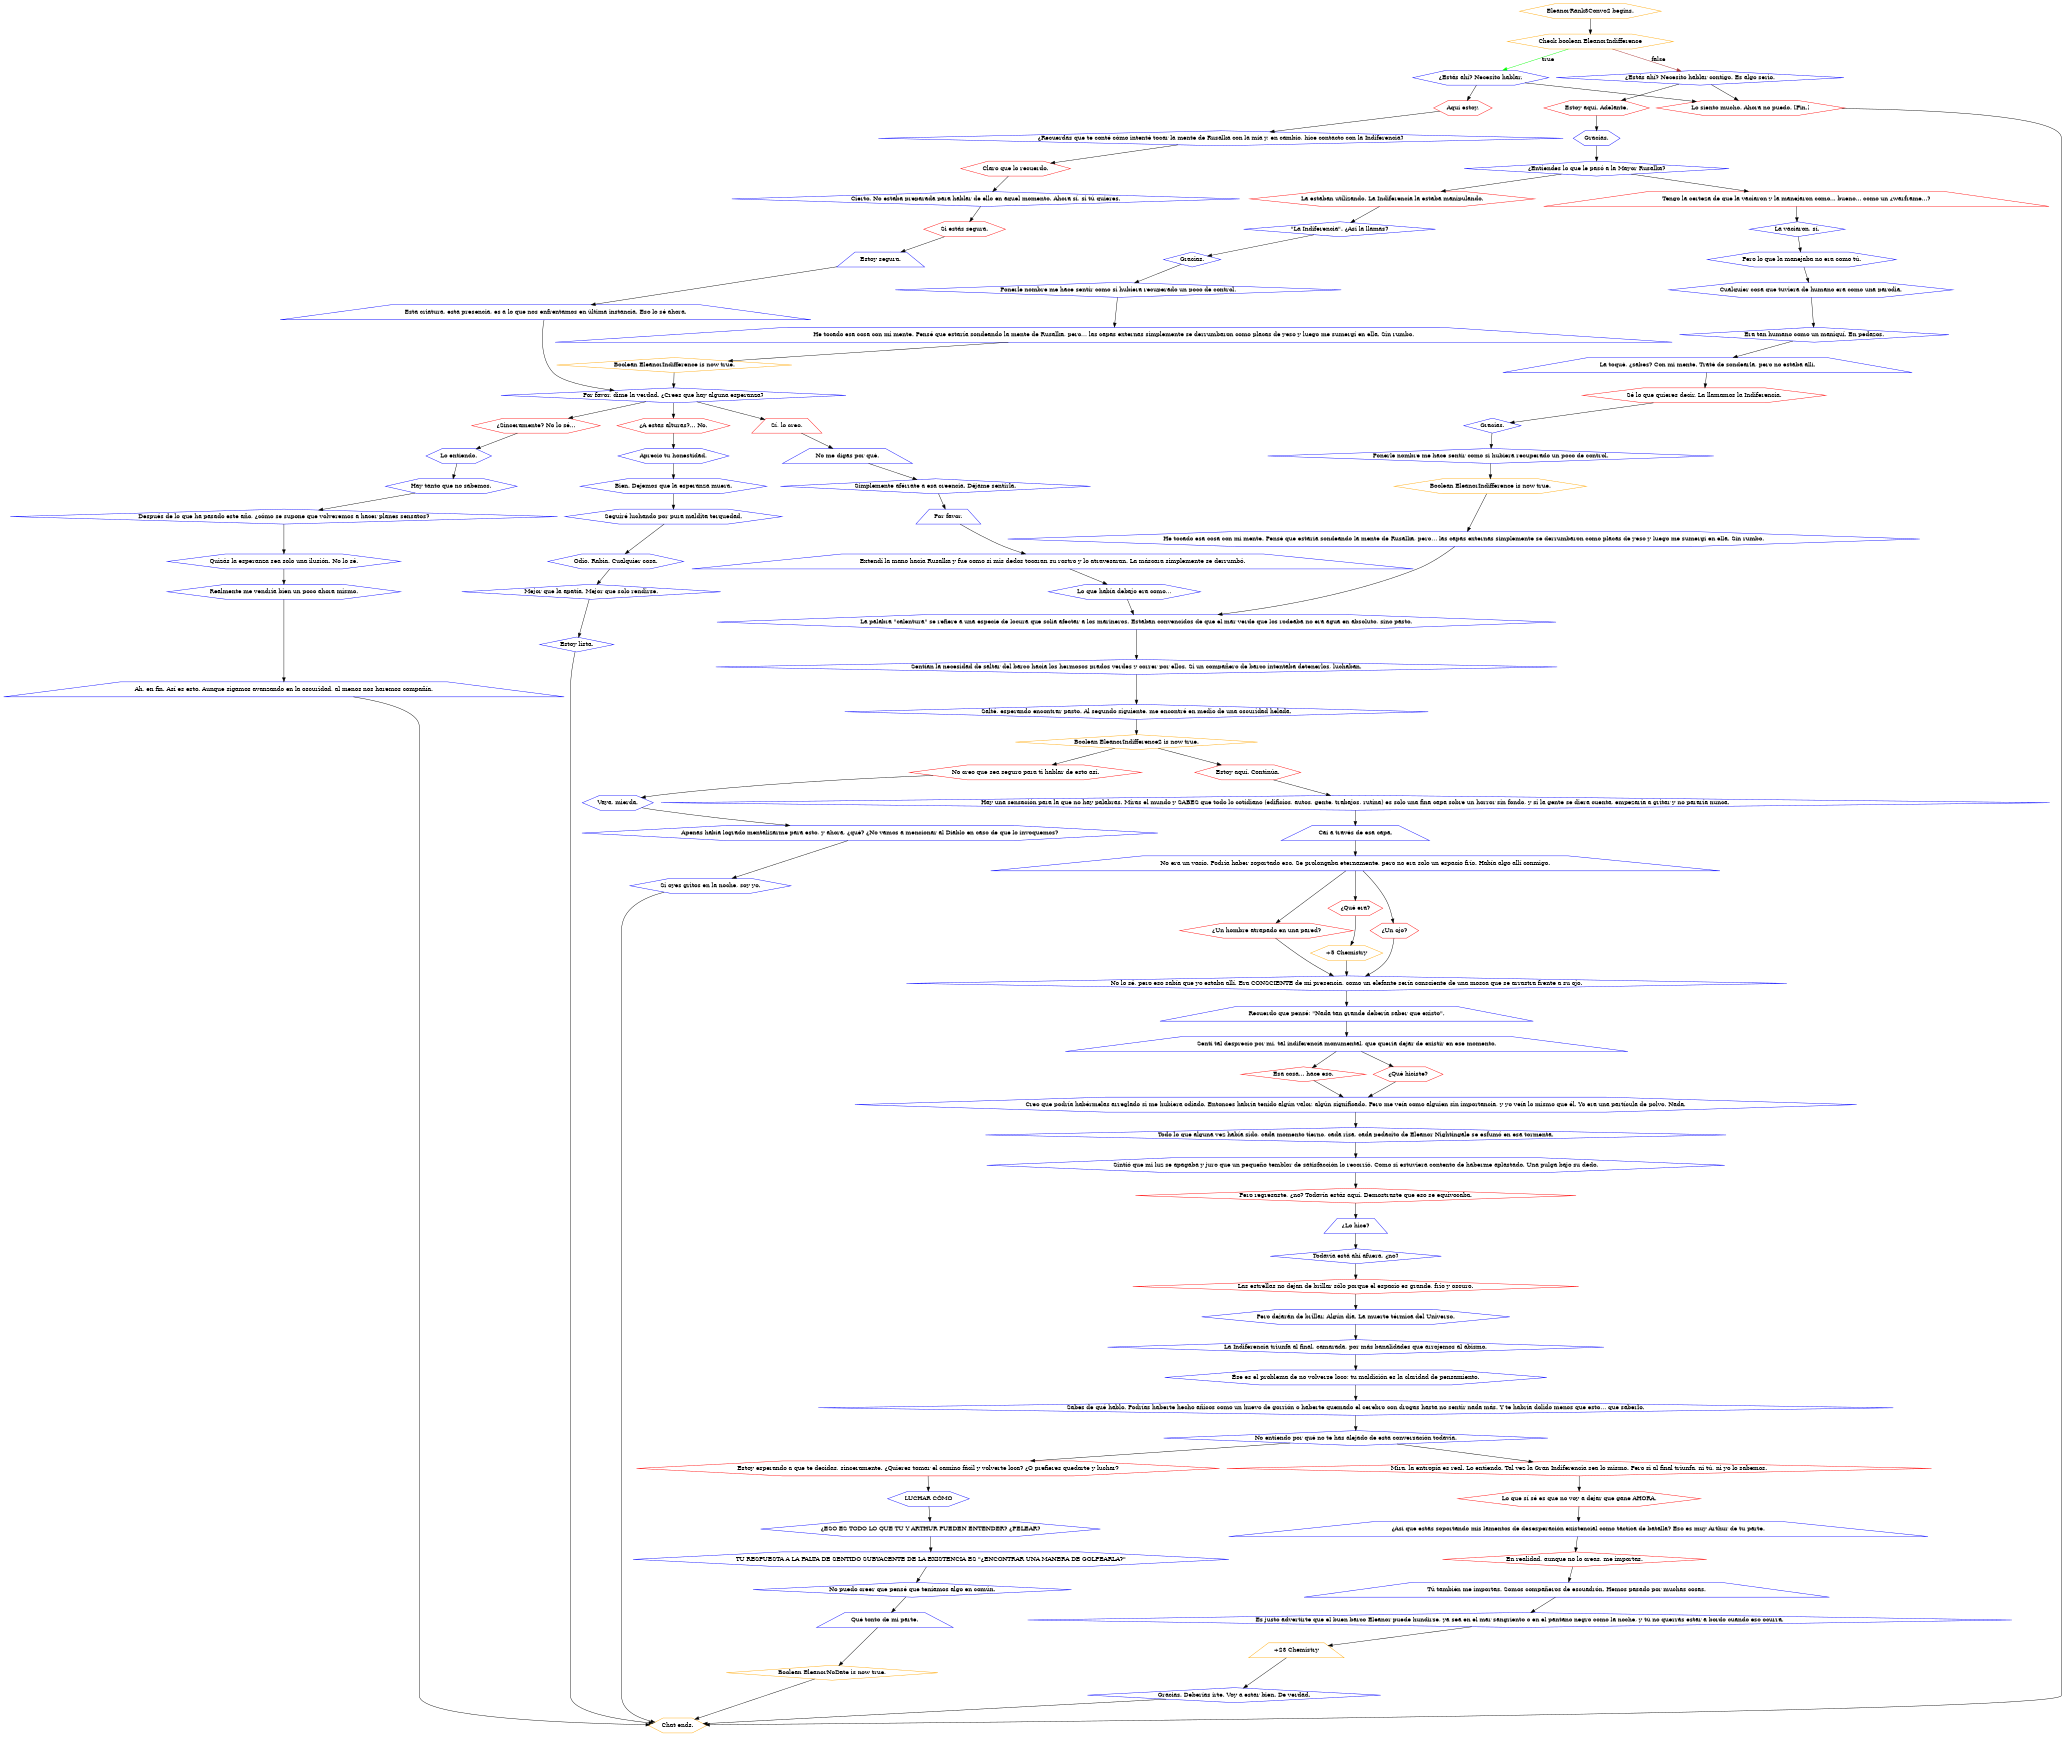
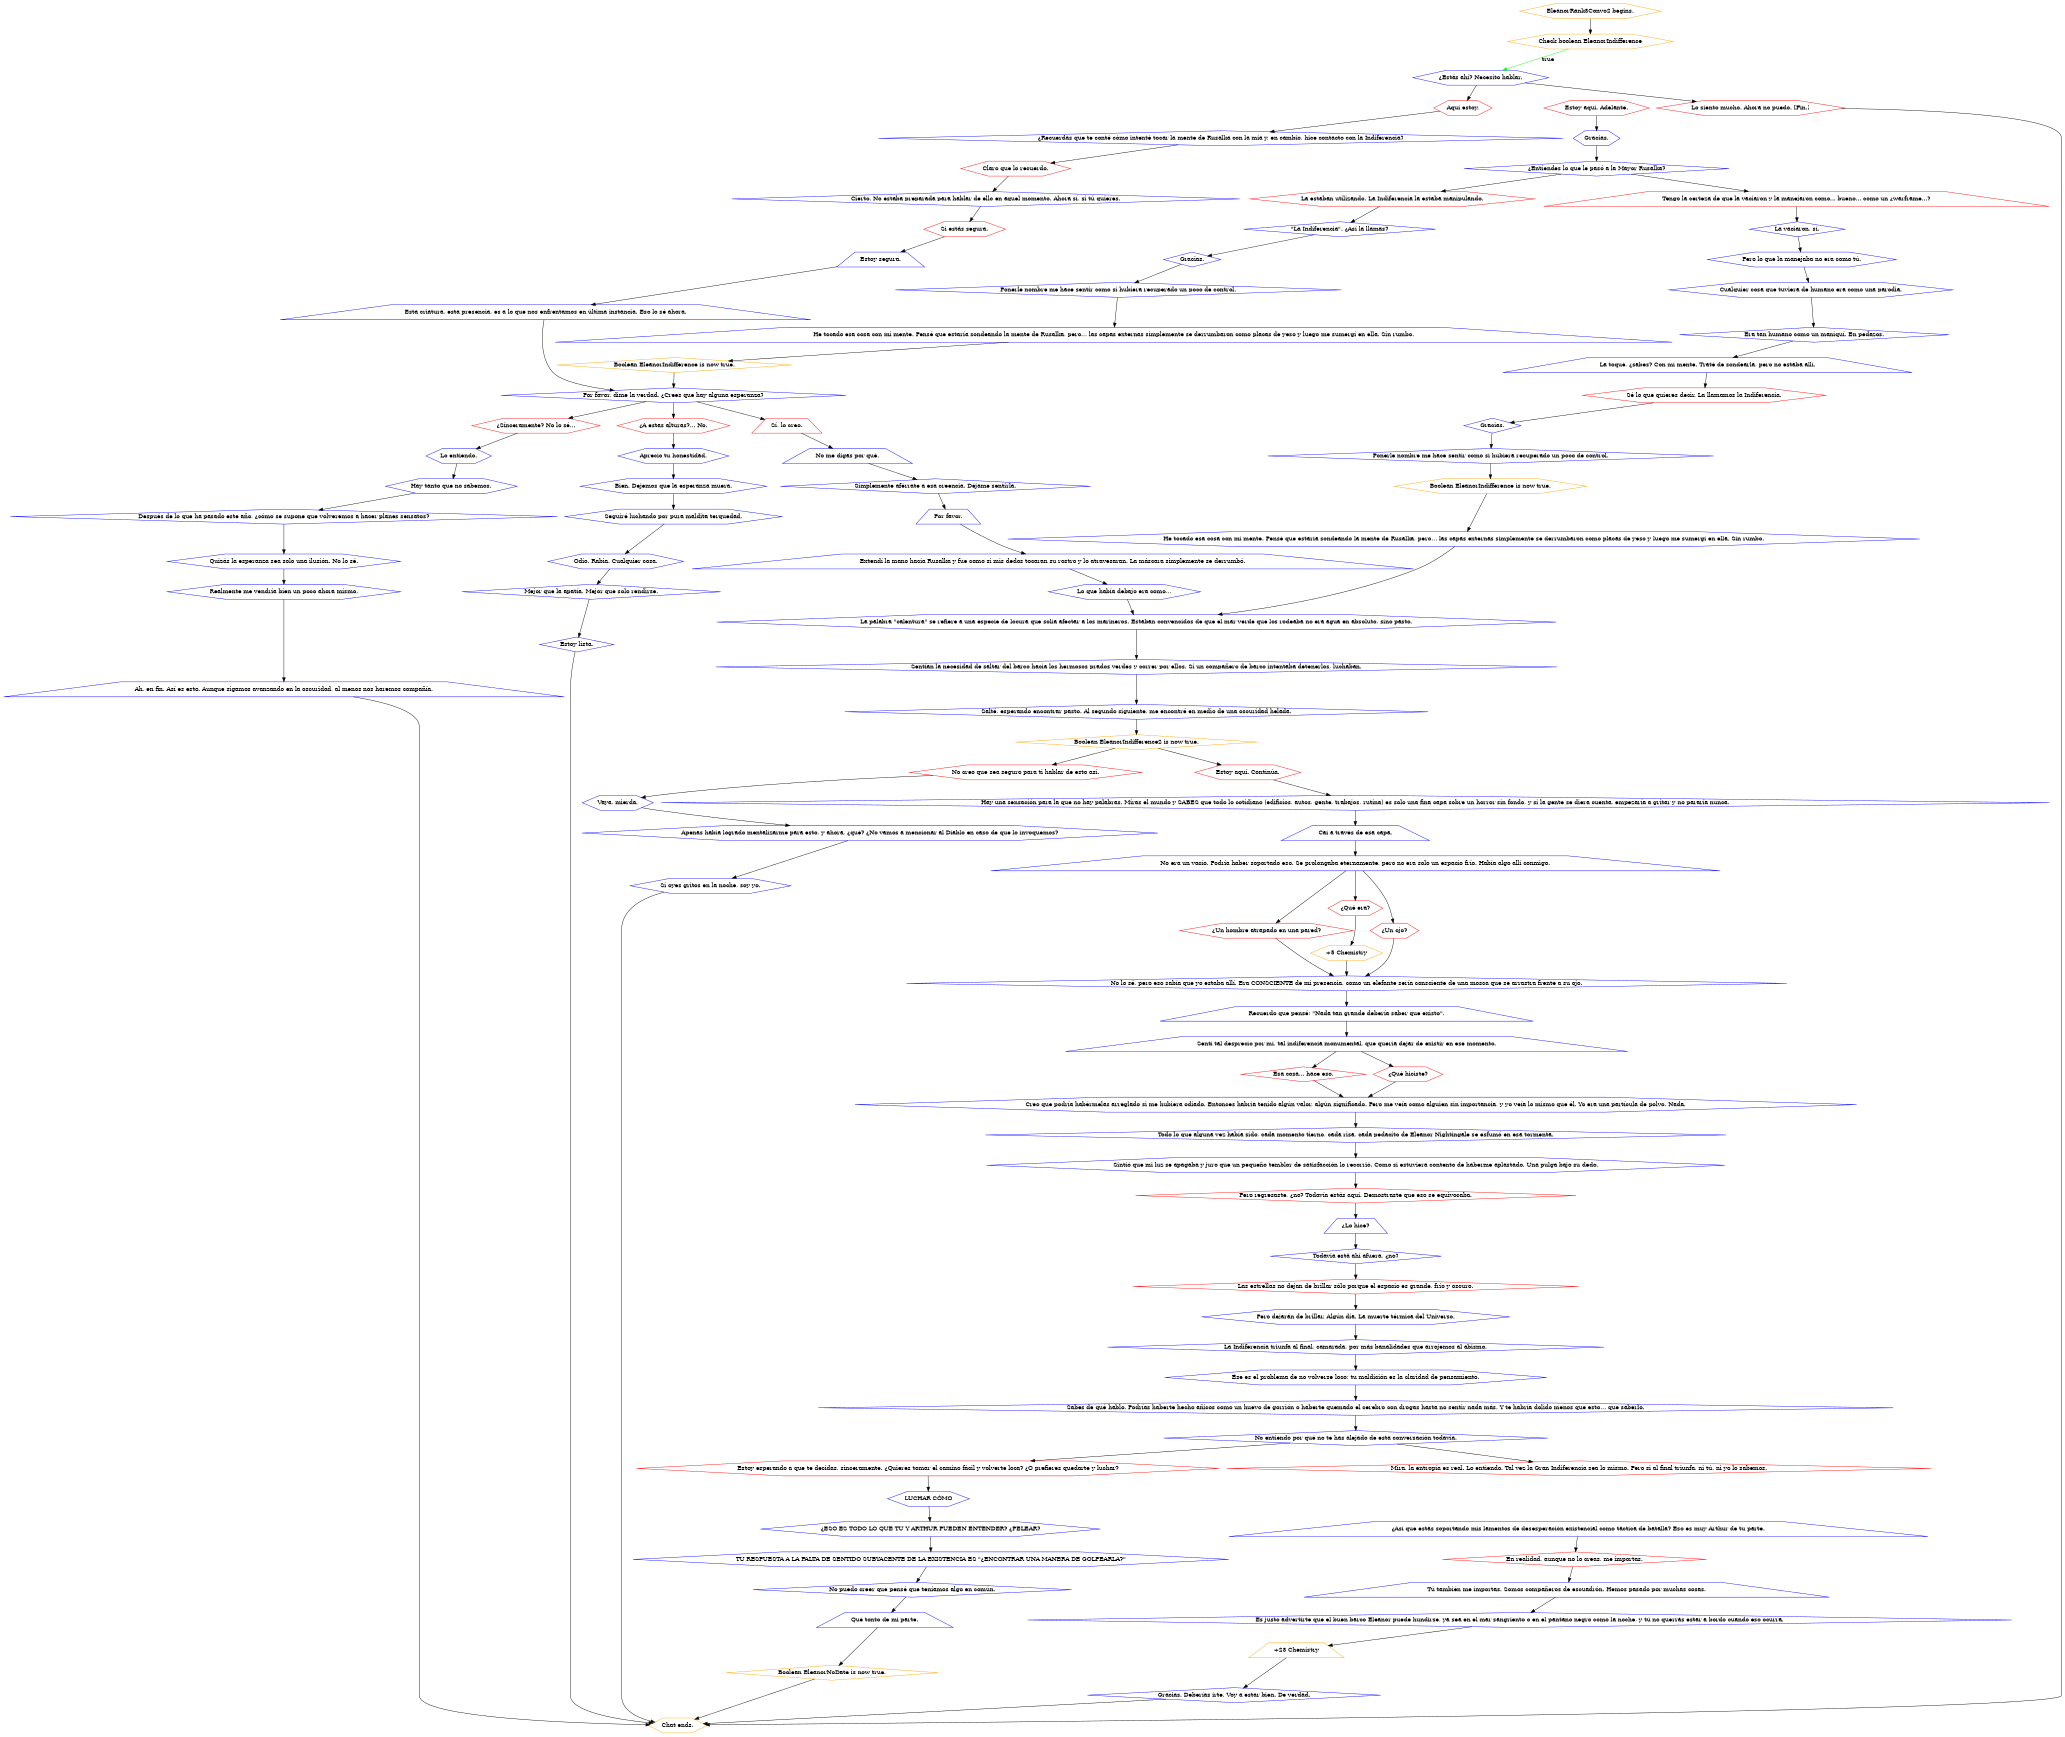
node "¿Estás ahí? Necesito hablar contigo. Es algo serio.": removed
node "Lo que sí sé es que no voy a dejar que gane AHORA.": removed
